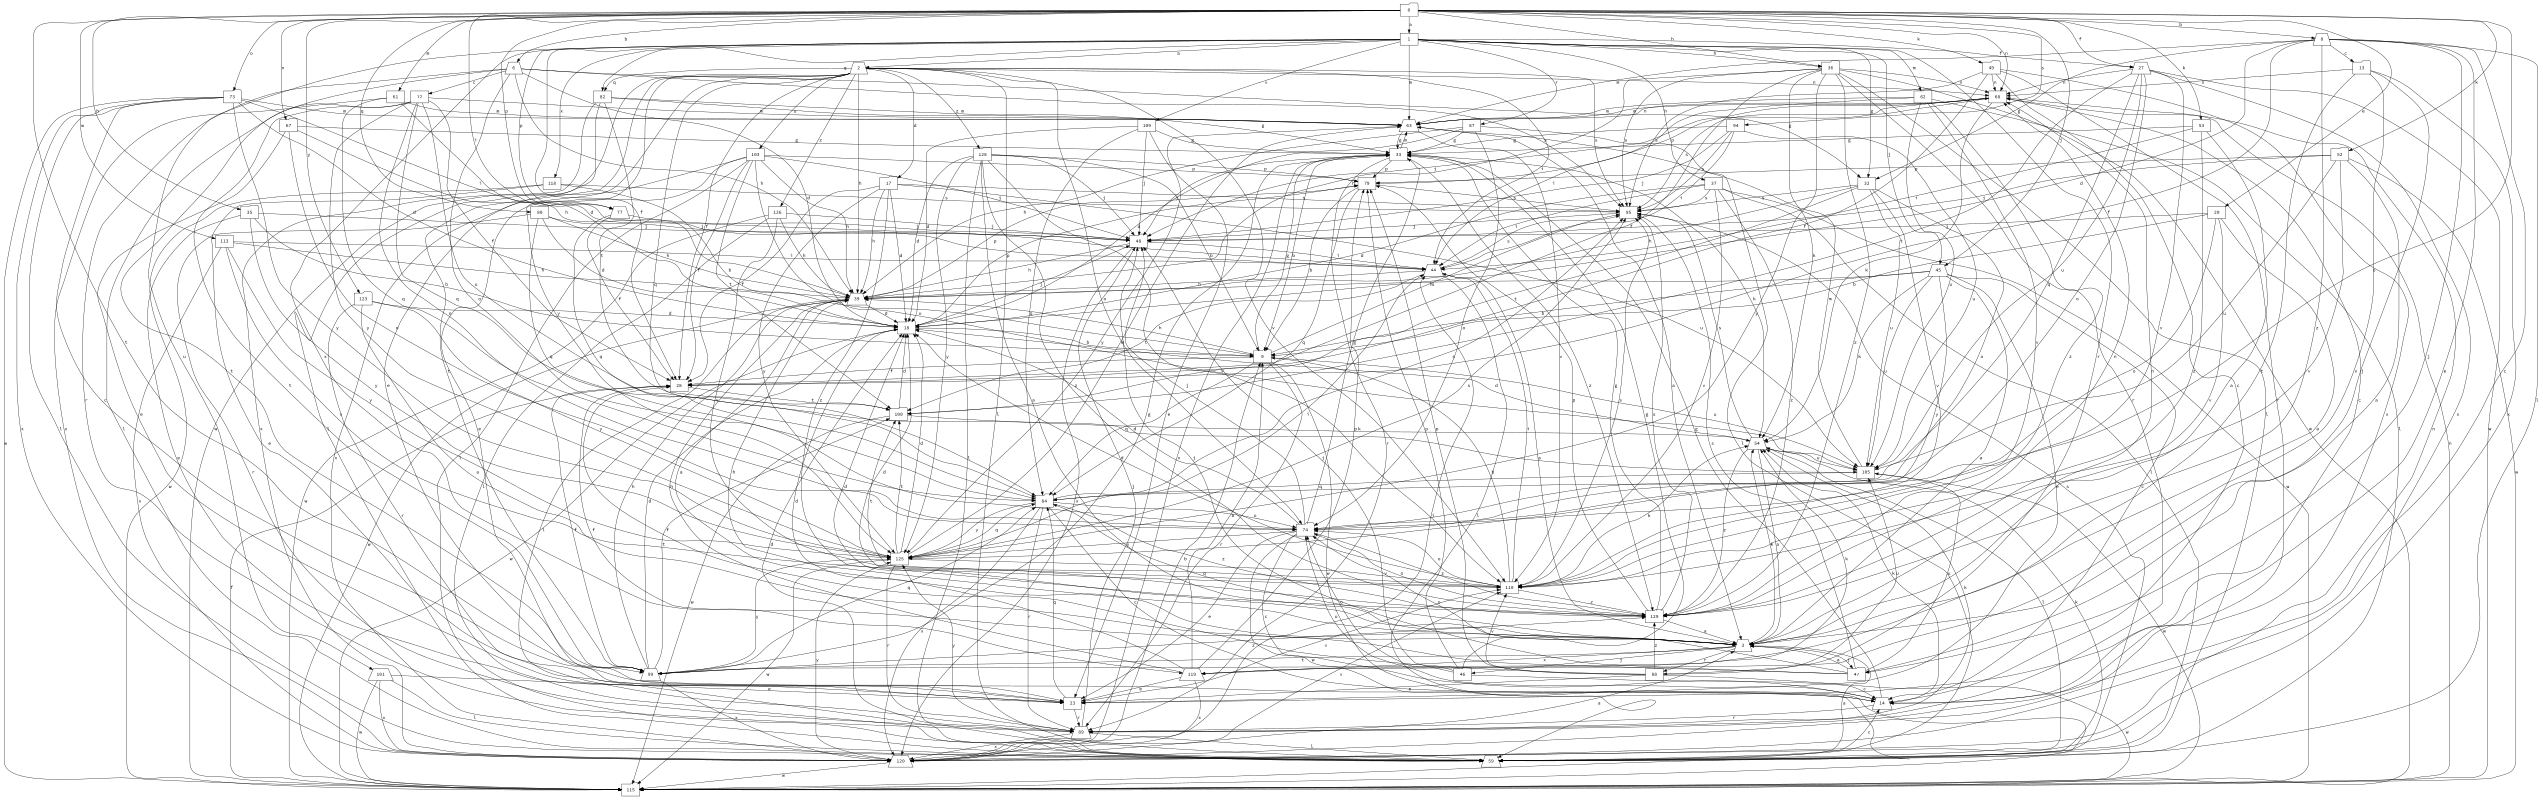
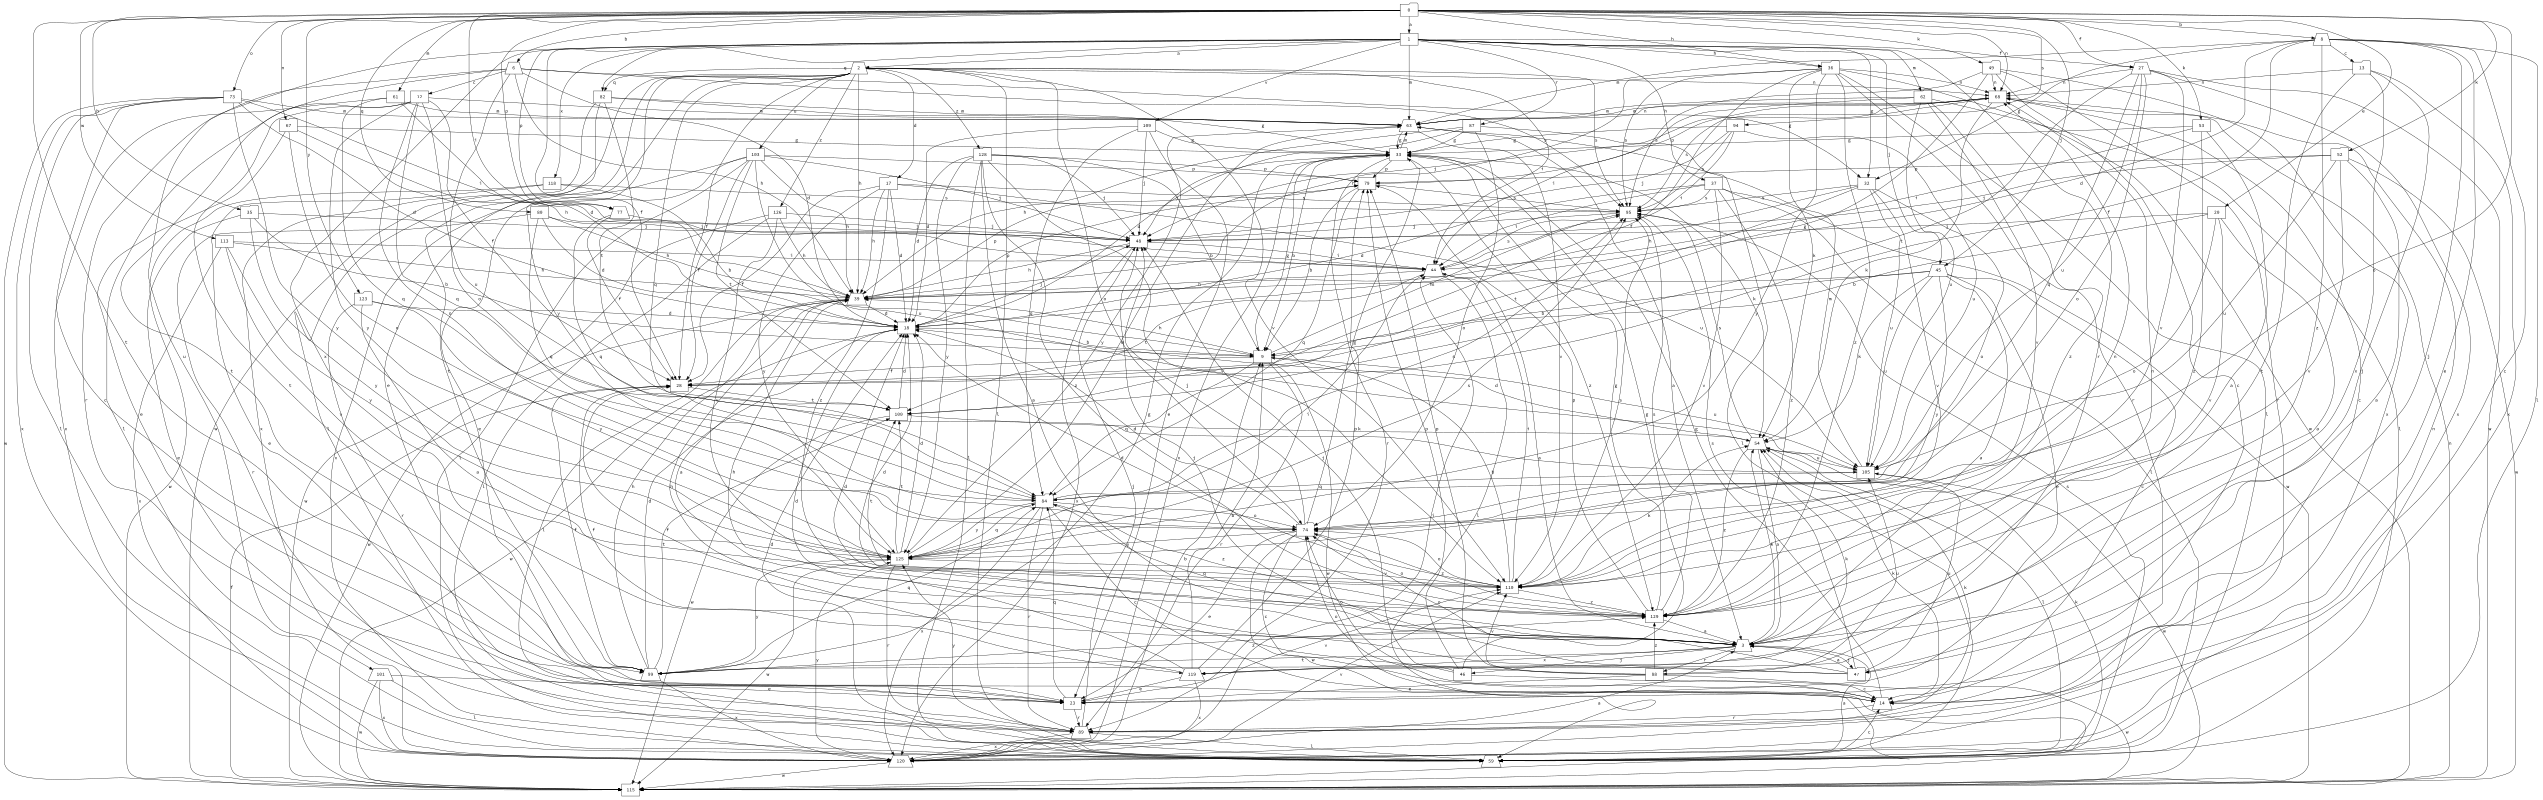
edge "49" -> "28": label "f" -> "g"
